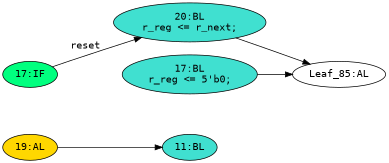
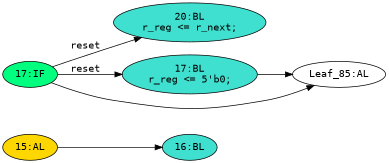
edge "20:BL r_reg <= r_next;" -> "Leaf_85:AL": now "17:IF" -> "Leaf_85:AL"
edge "17:IF" -> "17:BL r_reg <= 5'b0;": added, label "reset"
node "19:AL": label "19:AL" -> "15:AL"
node "11:BL": label "11:BL" -> "16:BL"
